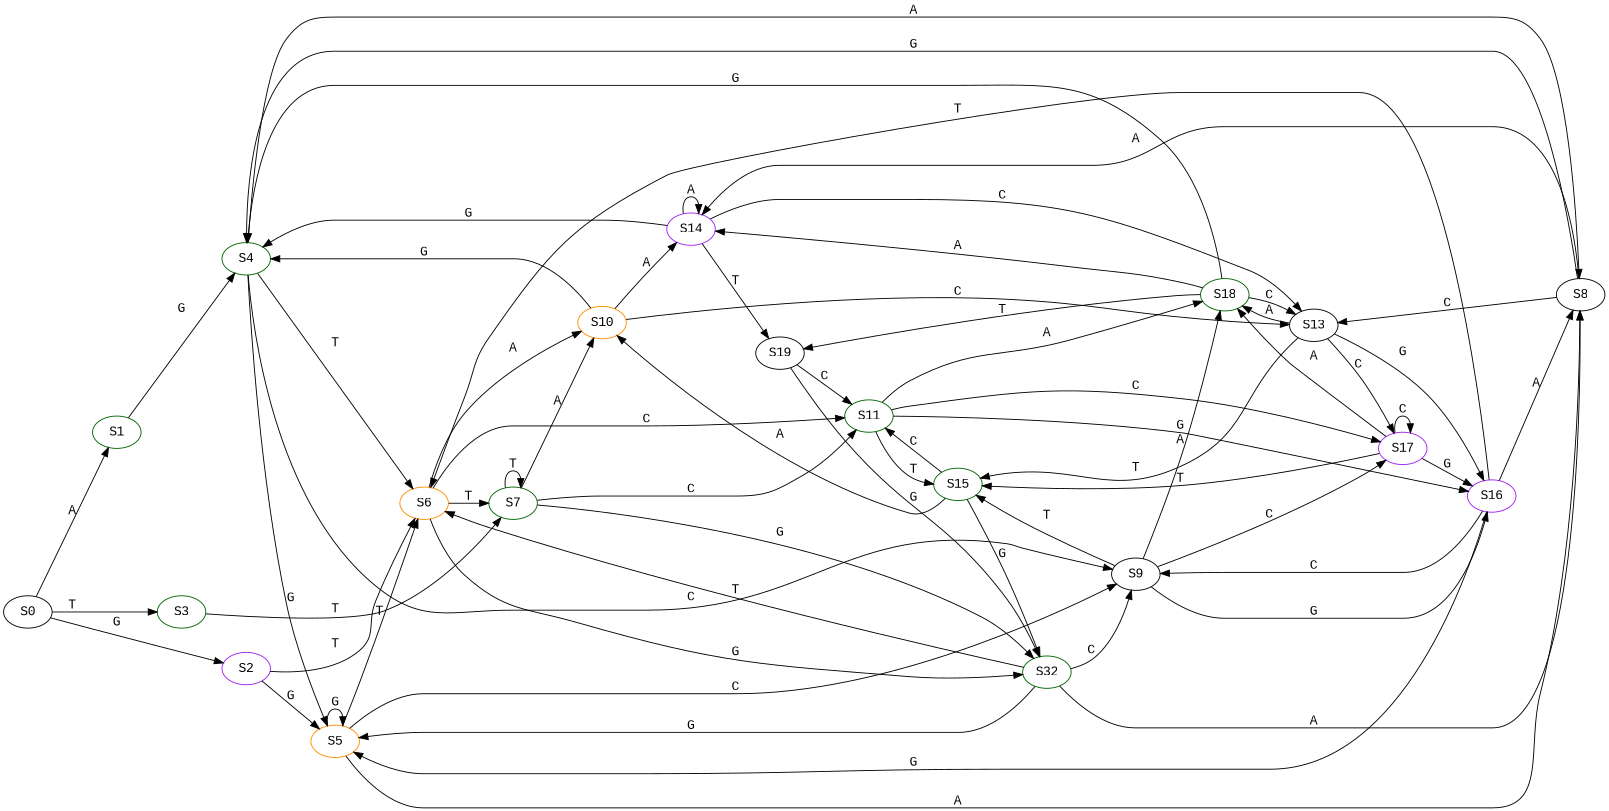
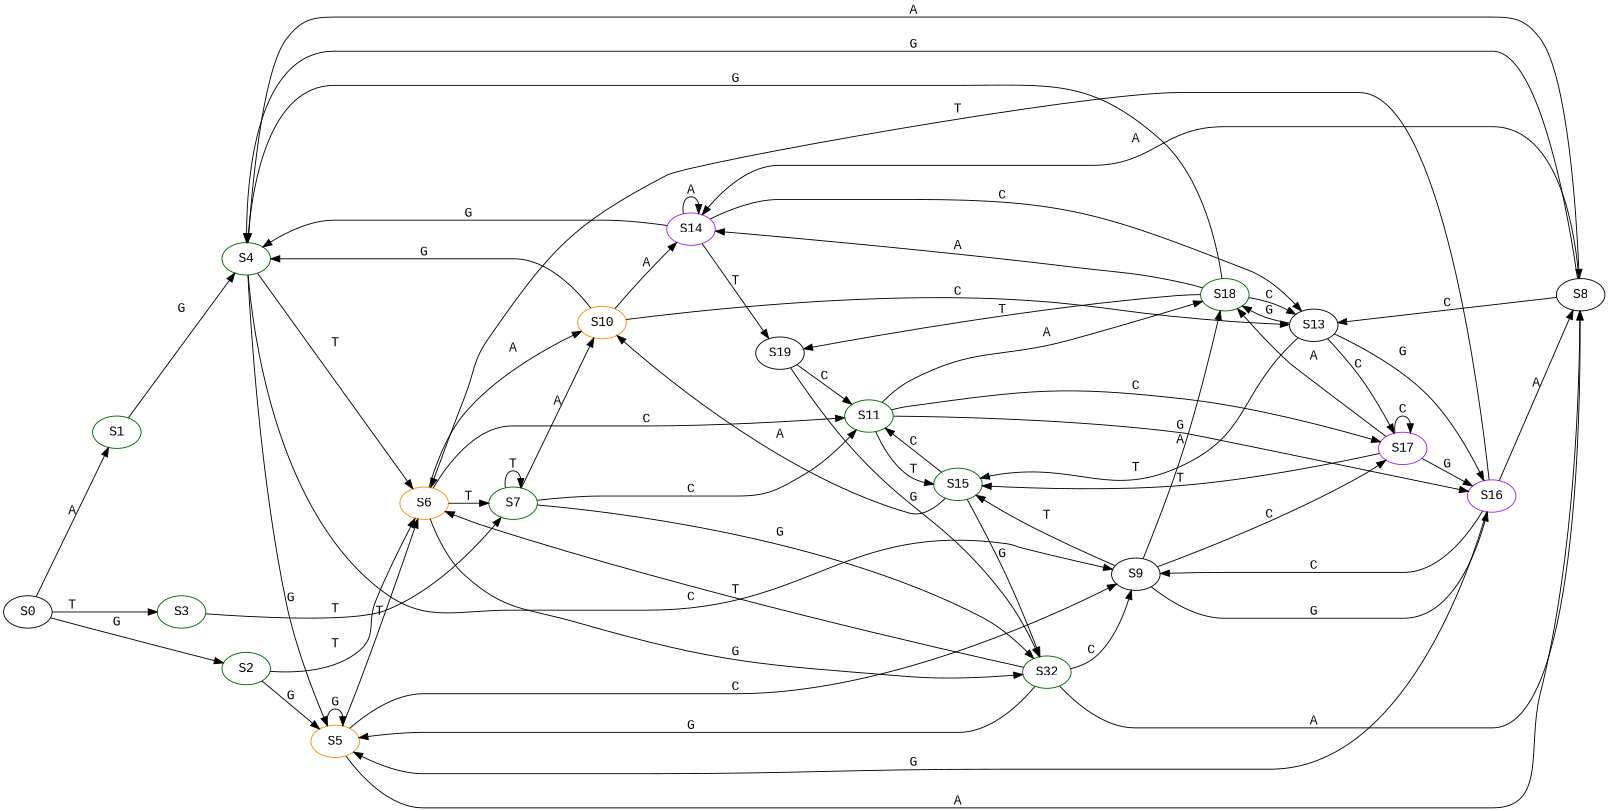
edge "S13" -> "S18": label "A" -> "G"
node "S2": color purple -> darkgreen
